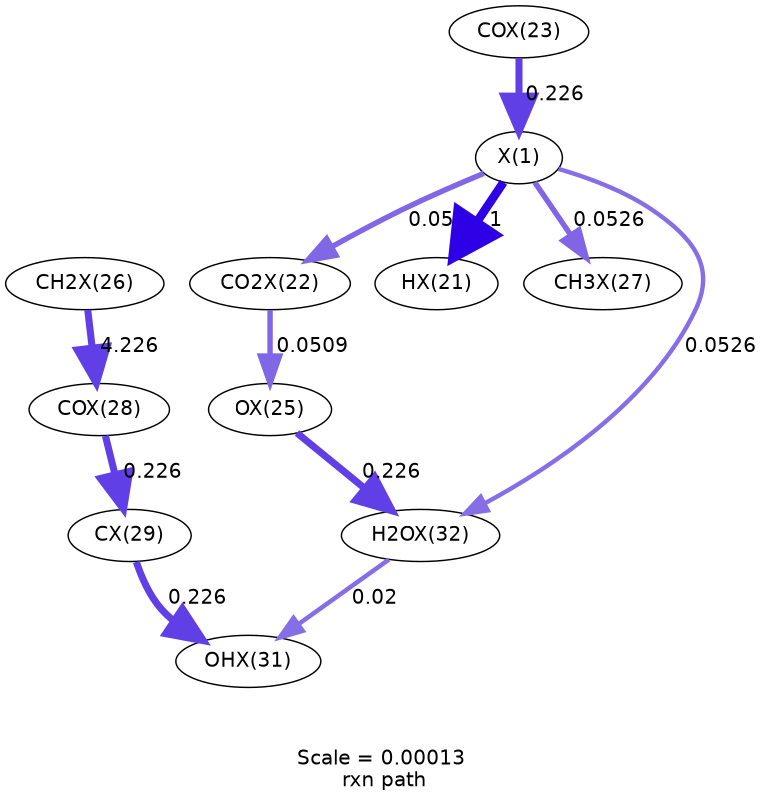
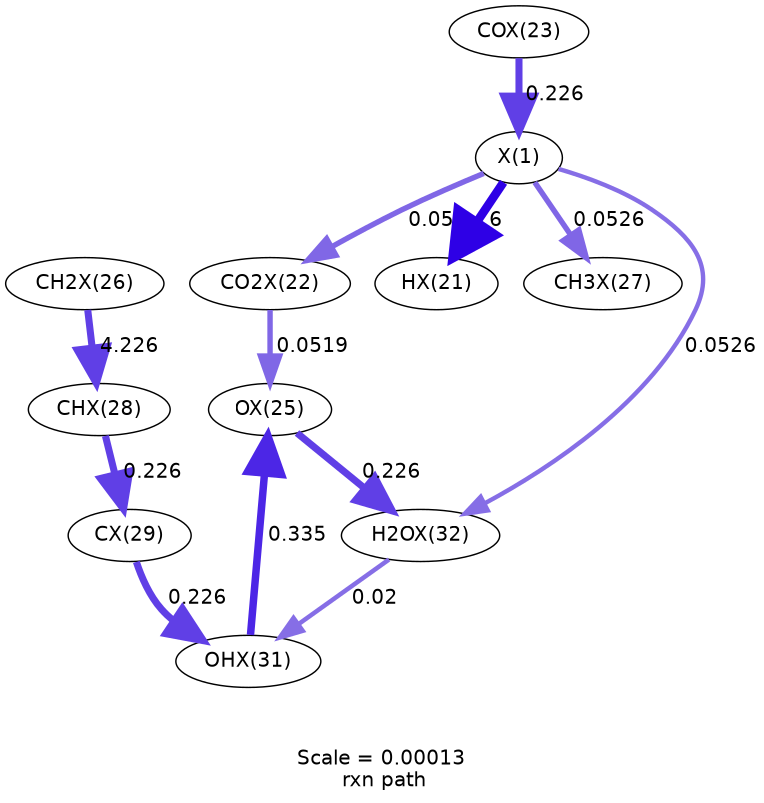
edge "X(1)" -> "HX(21)": label " 1" -> " 6"
edge "CO2X(22)" -> "OX(25)": label " 0.0509" -> " 0.0519"
node "COX(28)": label "COX(28)" -> "CHX(28)"
edge "OHX(31)" -> "OX(25)": added, label "0.335"
